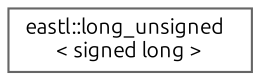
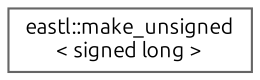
node "eastl::long_unsigned < signed long >": label "eastl::long_unsigned < signed long >" -> "eastl::make_unsigned < signed long >"
